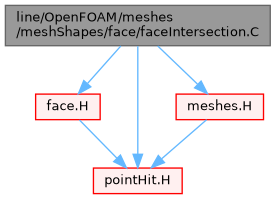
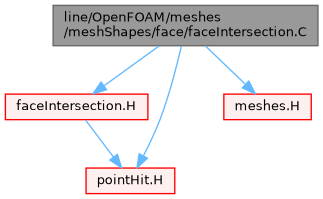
node "face.H": label "face.H" -> "faceIntersection.H"
edge "meshes.H" -> "pointHit.H": removed
